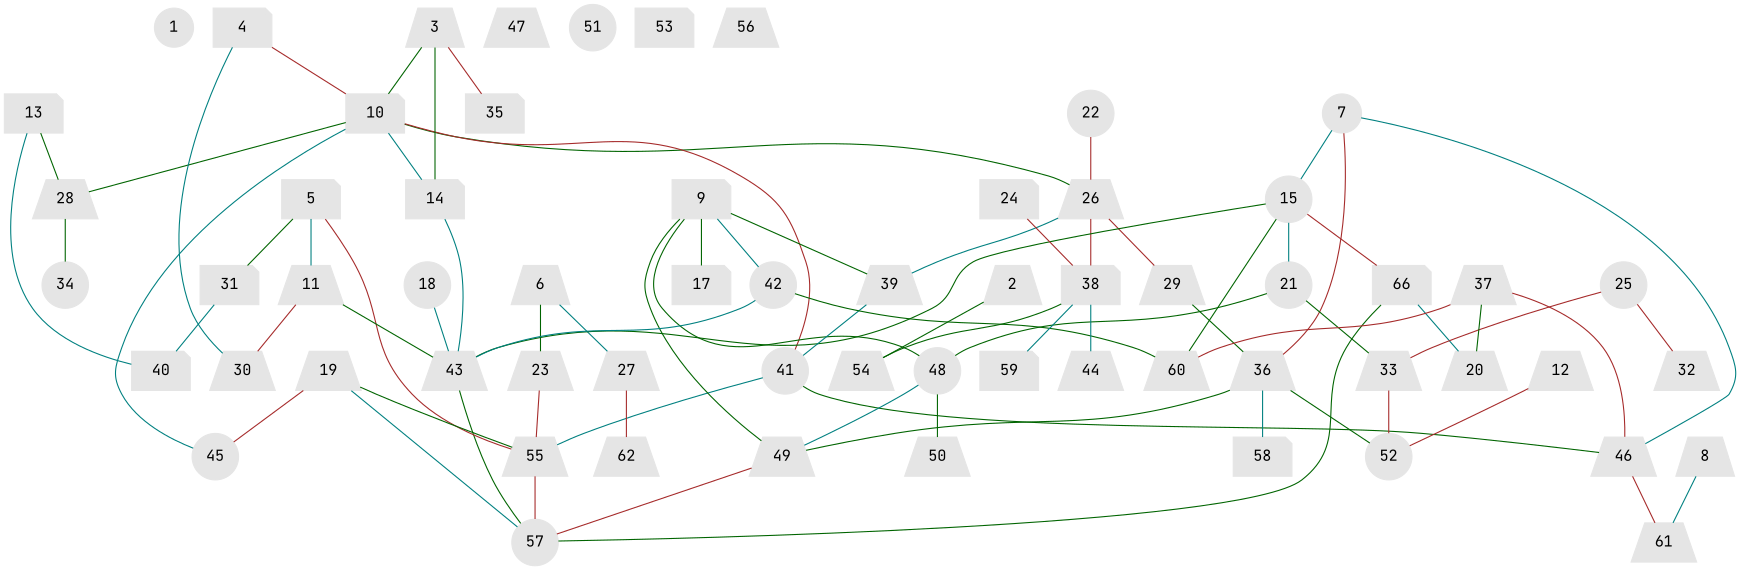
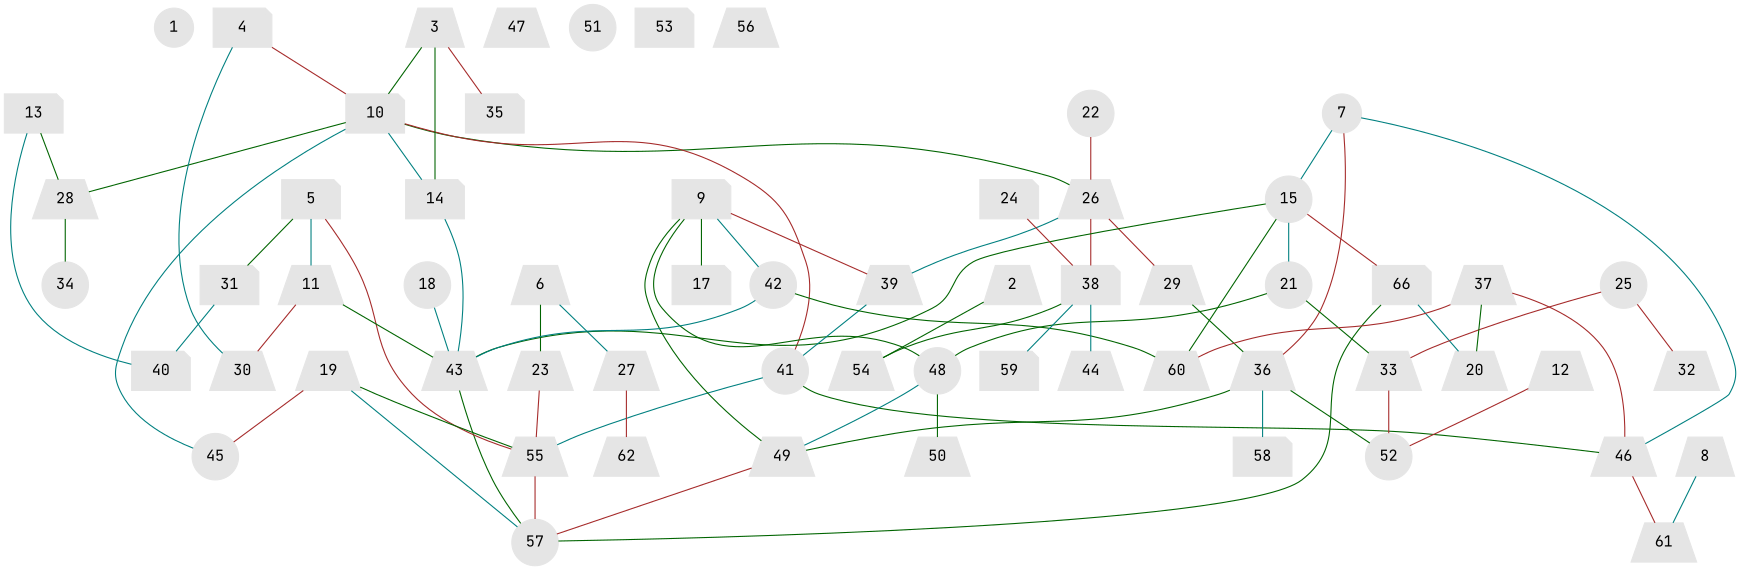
edge "9" -- "39": color darkgreen -> brown
